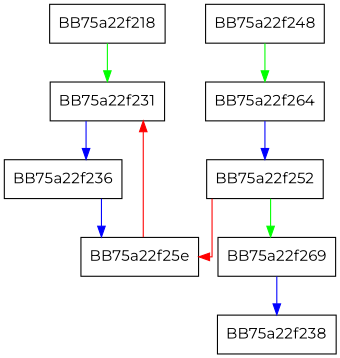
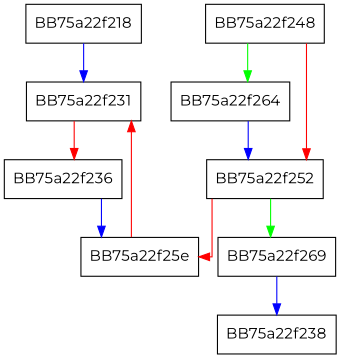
edge "BB75a22f218" -> "BB75a22f231": color green -> blue
edge "BB75a22f248" -> "BB75a22f252": added
edge "BB75a22f231" -> "BB75a22f236": color blue -> red
